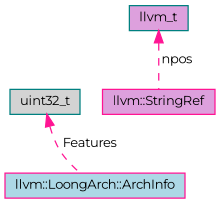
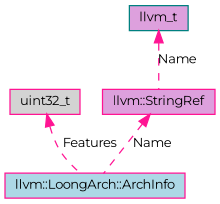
edge "llvm::StringRef" -> "llvm_t": label " npos" -> " Name"
node "uint32_t": color teal -> deeppink
edge "llvm::LoongArch::ArchInfo" -> "llvm::StringRef": added, label "Name"
